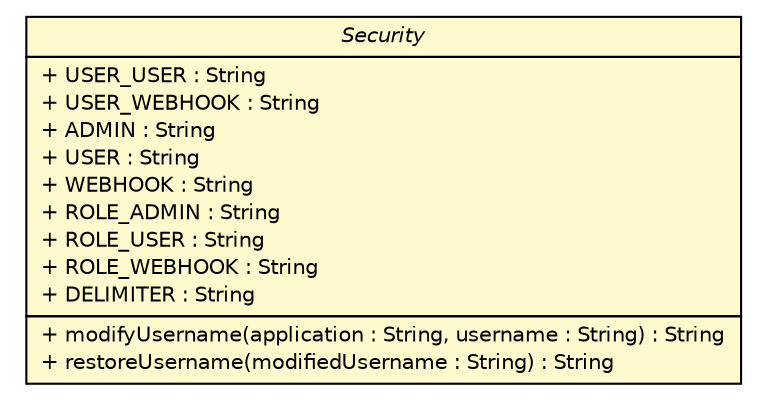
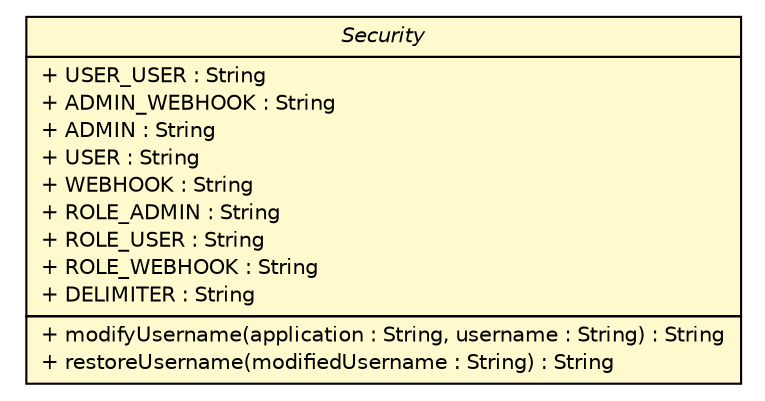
node "Security": text "+ USER_WEBHOOK : String" -> "+ ADMIN_WEBHOOK : String"
